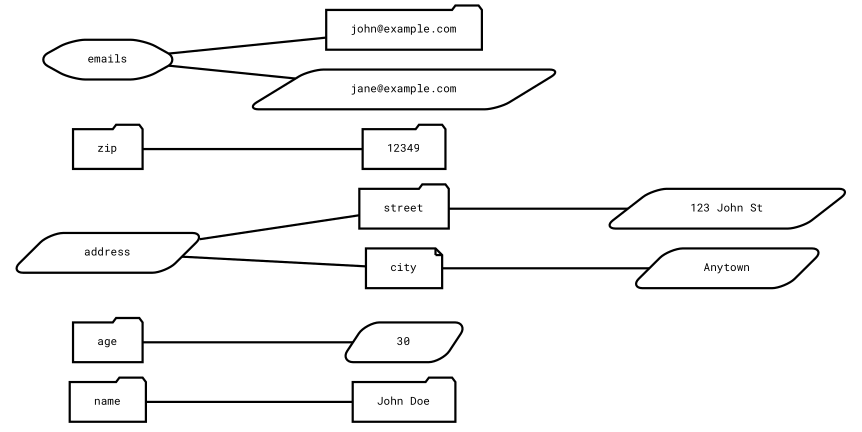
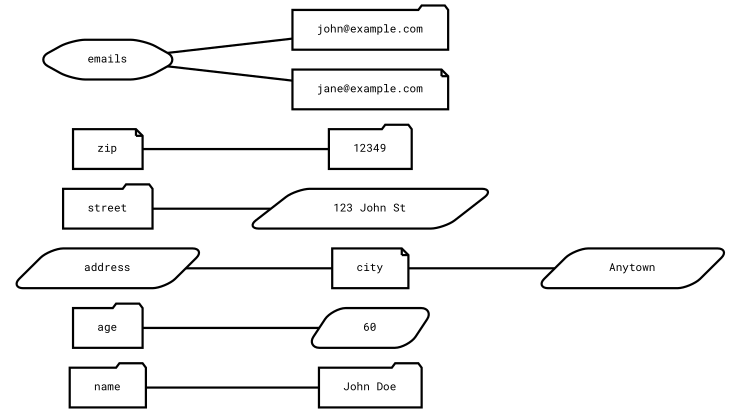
node "jane@example.com": shape parallelogram -> note
node "zip": shape folder -> note
edge "street" -- "address": removed
node "30": label "30" -> "60"
